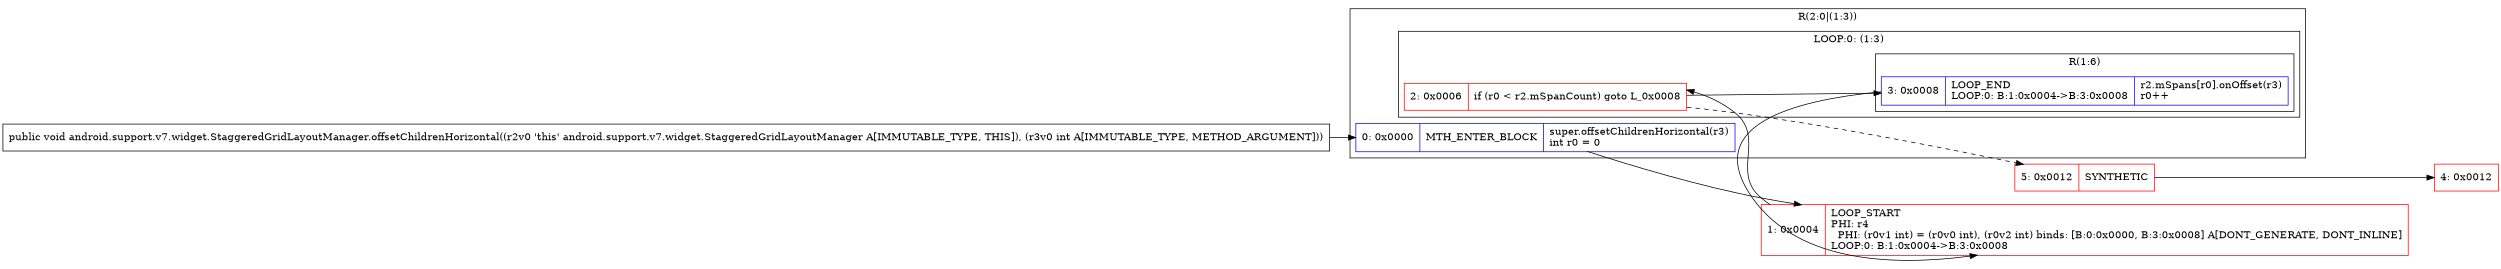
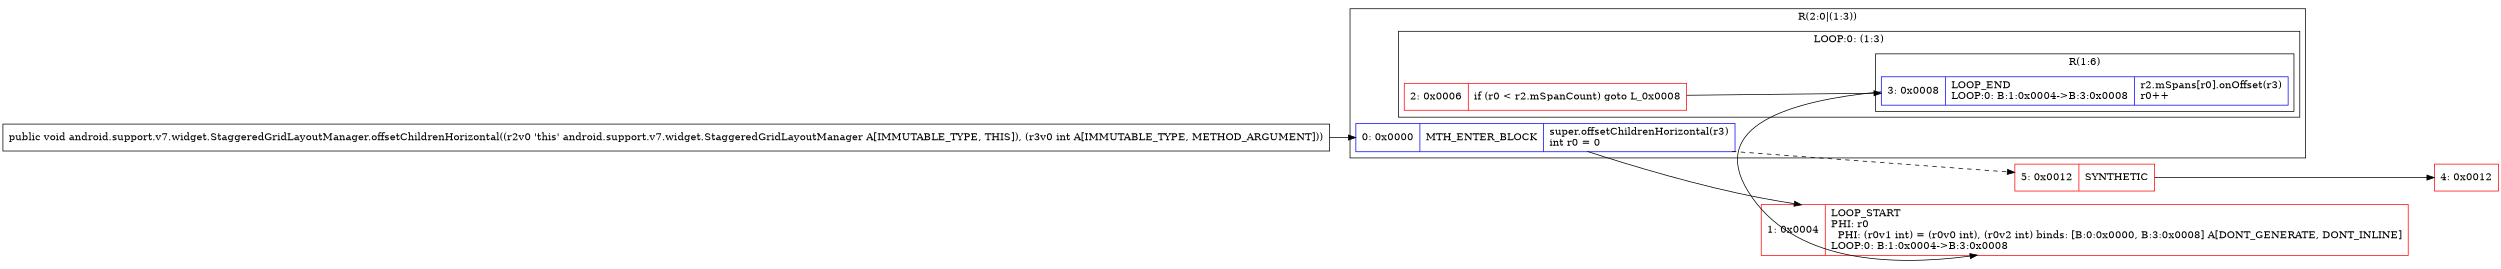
edge "2: 0x0006" -> "5: 0x0012": now "0: 0x0000" -> "5: 0x0012"
edge "1: 0x0004" -> "2: 0x0006": removed
node "1: 0x0004": text "PHI: r4" -> "PHI: r0"
